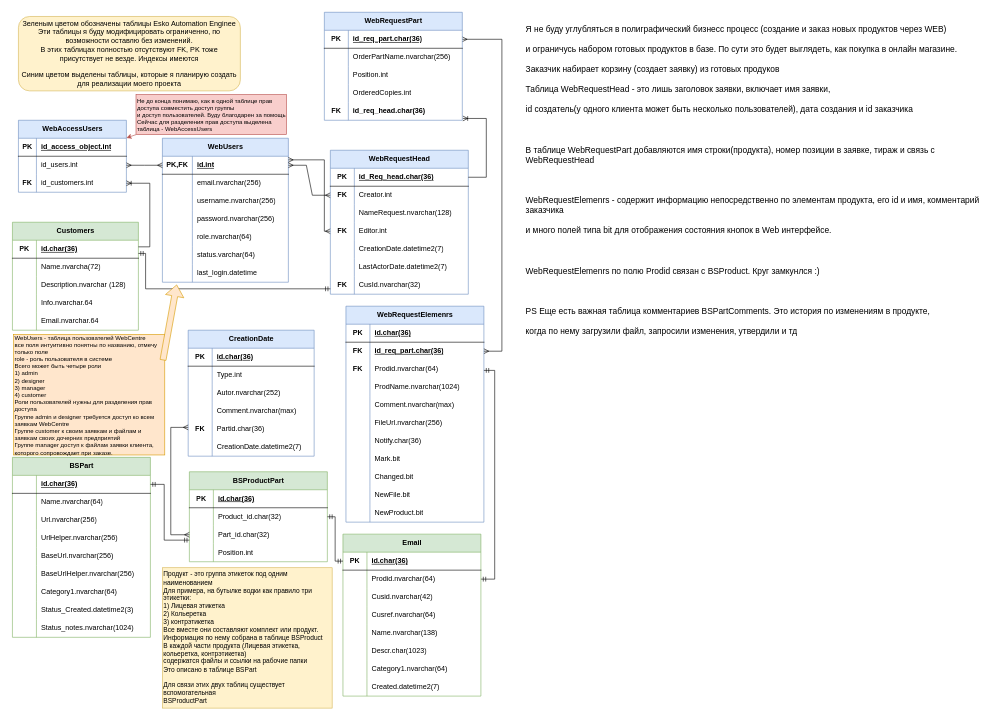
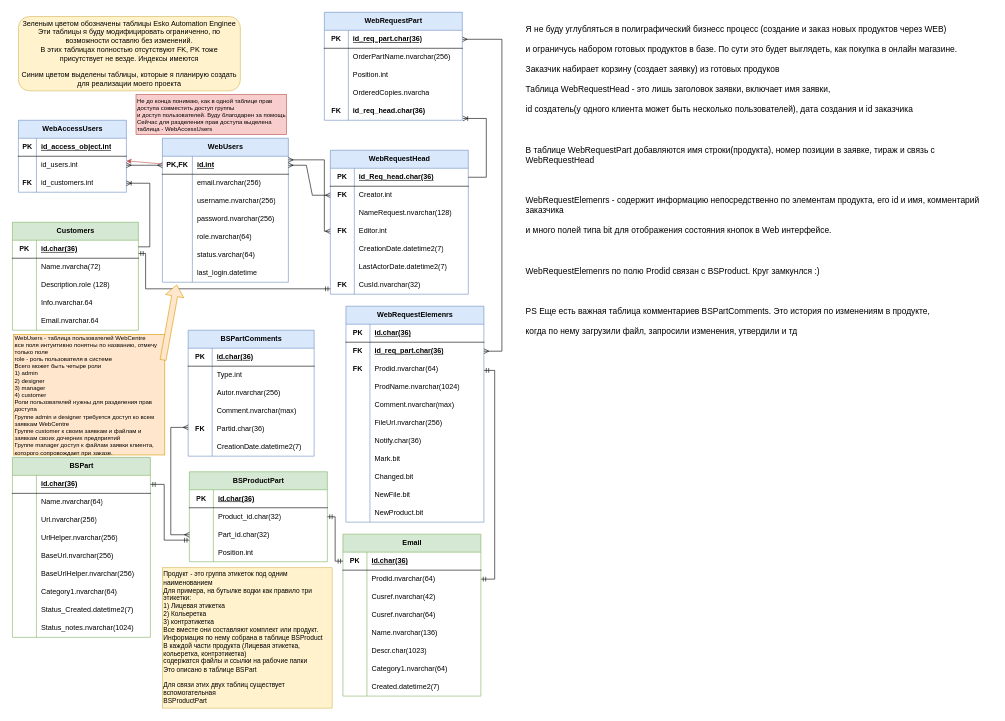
node "OrderedCopies.int": label "OrderedCopies.int" -> "OrderedCopies.nvarcha"
edge "Не до конца понимаю, как в одной таблице прав доступа совместить доступ группы и доступ пользователей. Буду благодарен за помощь Сейчас для разделения прав доступа выделена таблица - WebAccessUsers" -> "WebAccessUsers": now "PK,FK" -> "WebAccessUsers"
node "Description.nvarchar (128)": label "Description.nvarchar (128)" -> "Description.role (128)"
node "CreationDate": label "CreationDate" -> "BSPartComments"
node "Autor.nvarchar(252)": label "Autor.nvarchar(252)" -> "Autor.nvarchar(256)"
node "Cusid.nvarchar(42)": label "Cusid.nvarchar(42)" -> "Cusref.nvarchar(42)"
node "Status_Created.datetime2(3)": label "Status_Created.datetime2(3)" -> "Status_Created.datetime2(7)"
node "Name.nvarchar(138)": label "Name.nvarchar(138)" -> "Name.nvarchar(136)"
